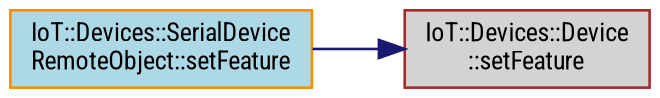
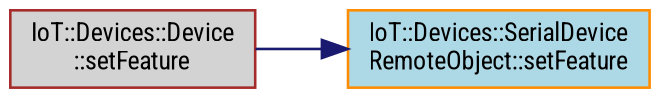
edge "IoT::Devices::SerialDevice RemoteObject::setFeature" -> "IoT::Devices::Device ::setFeature": reversed
